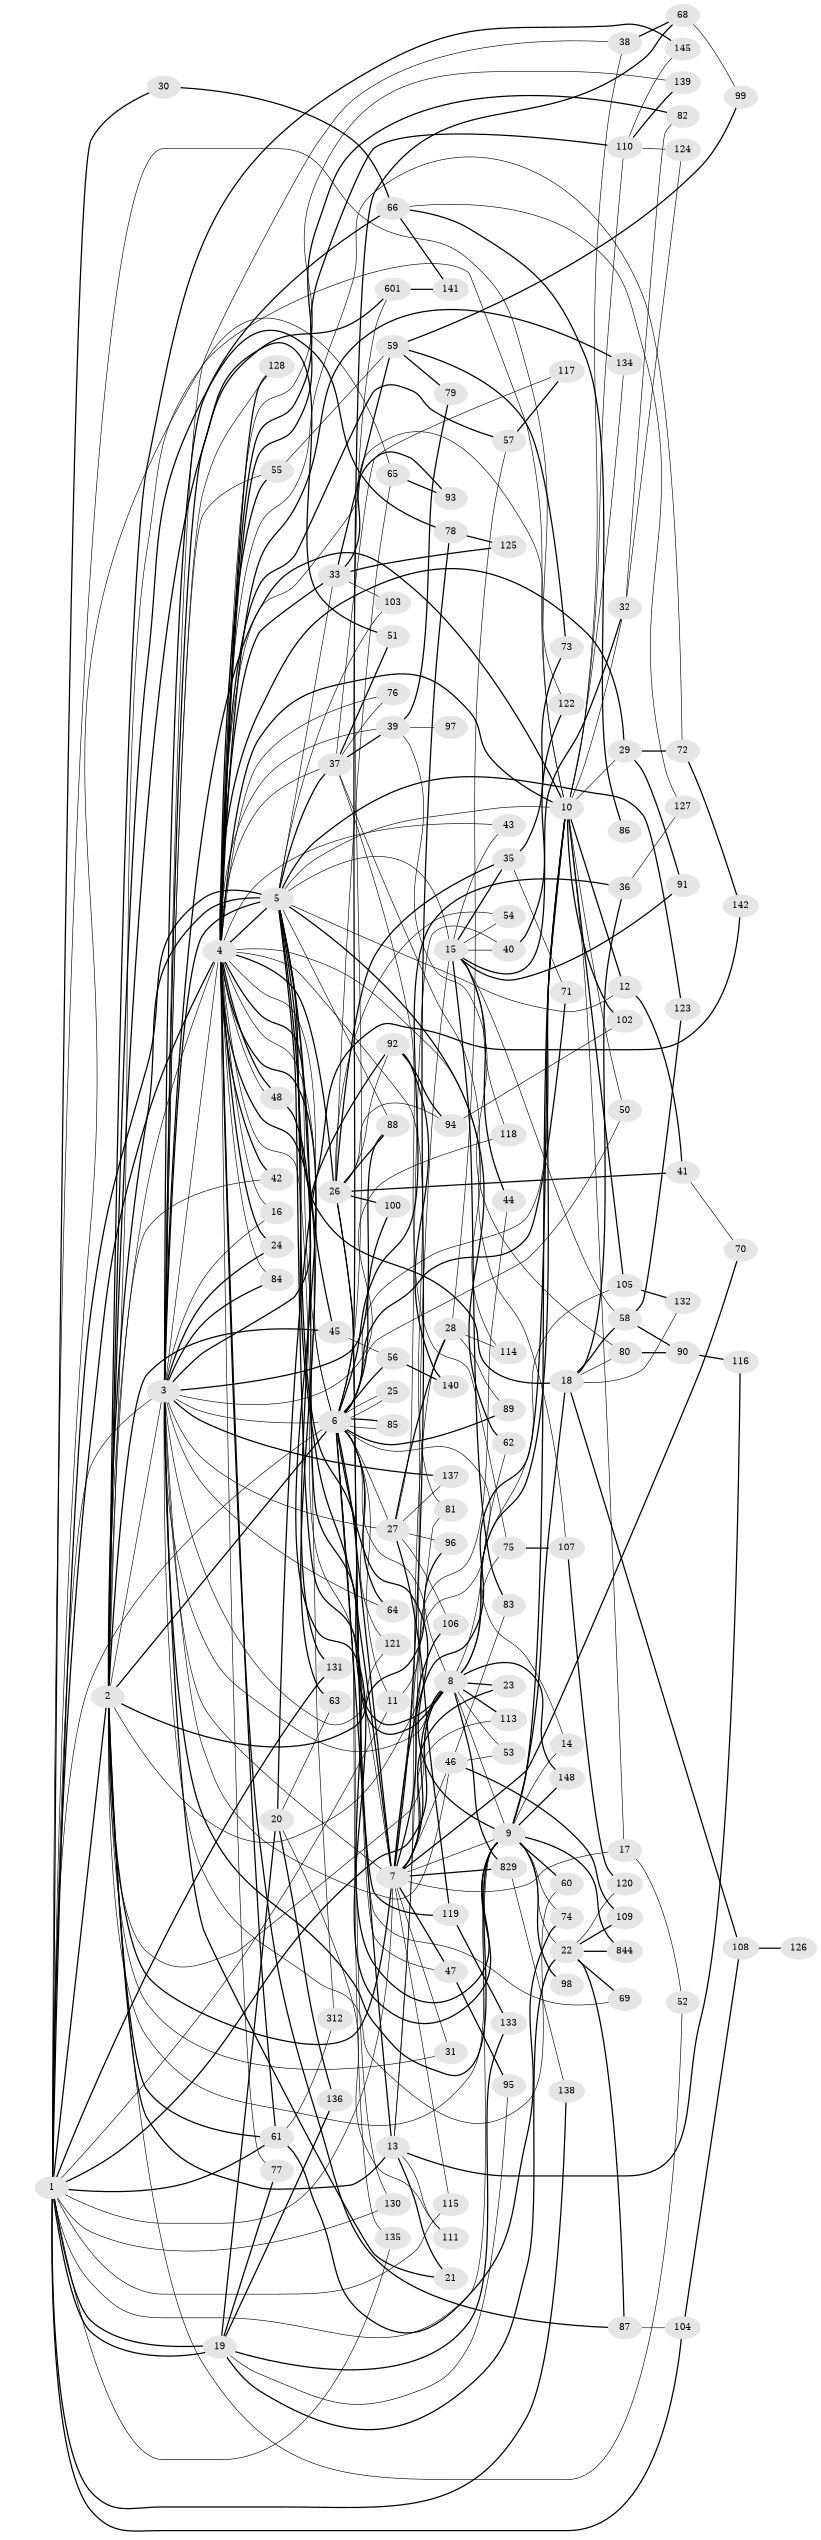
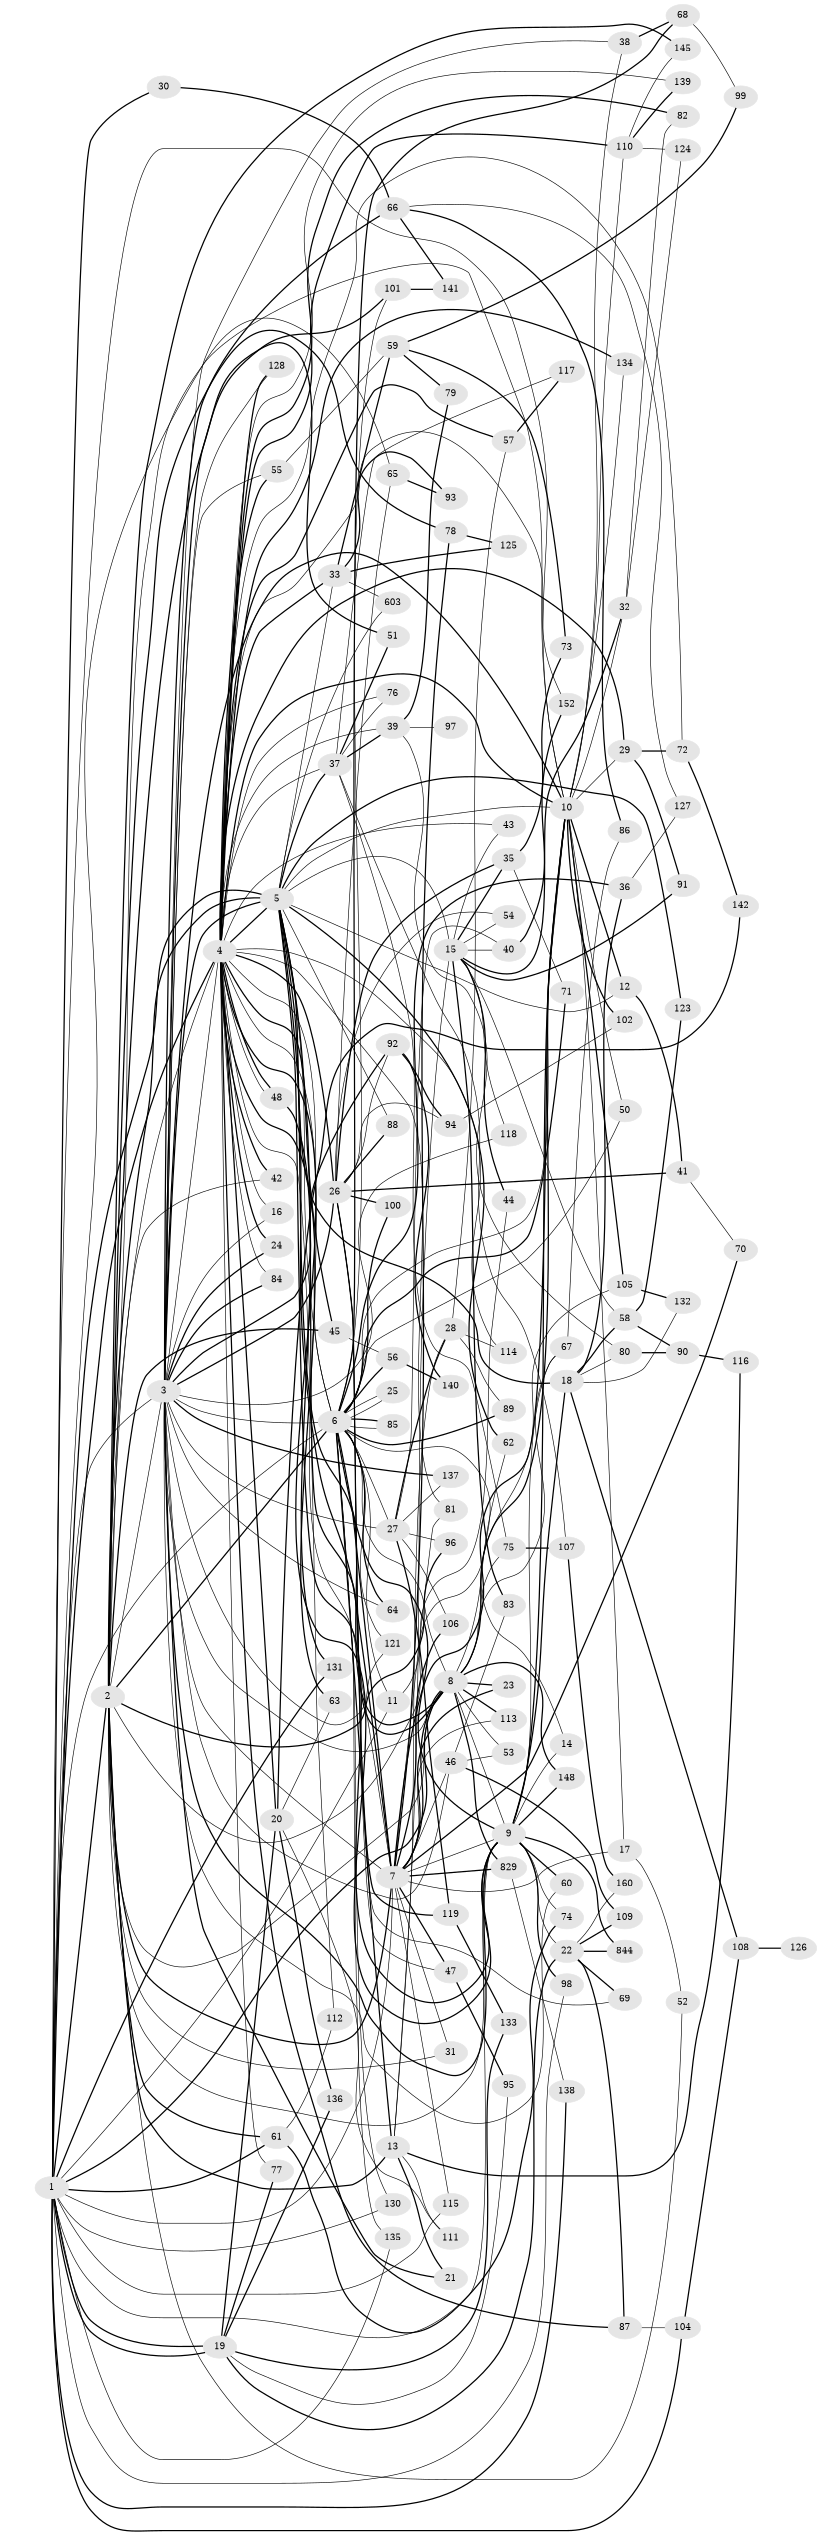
node "601": label "601" -> "101"
node "103": label "103" -> "603"
node "122": label "122" -> "152"
node "67": added
edge "88" -- "3": now "26" -- "3"
edge "4" -- "61": now "4" -- "20"
node "120": label "120" -> "160"
node "312": label "312" -> "112"
edge "98" -- "1": added
